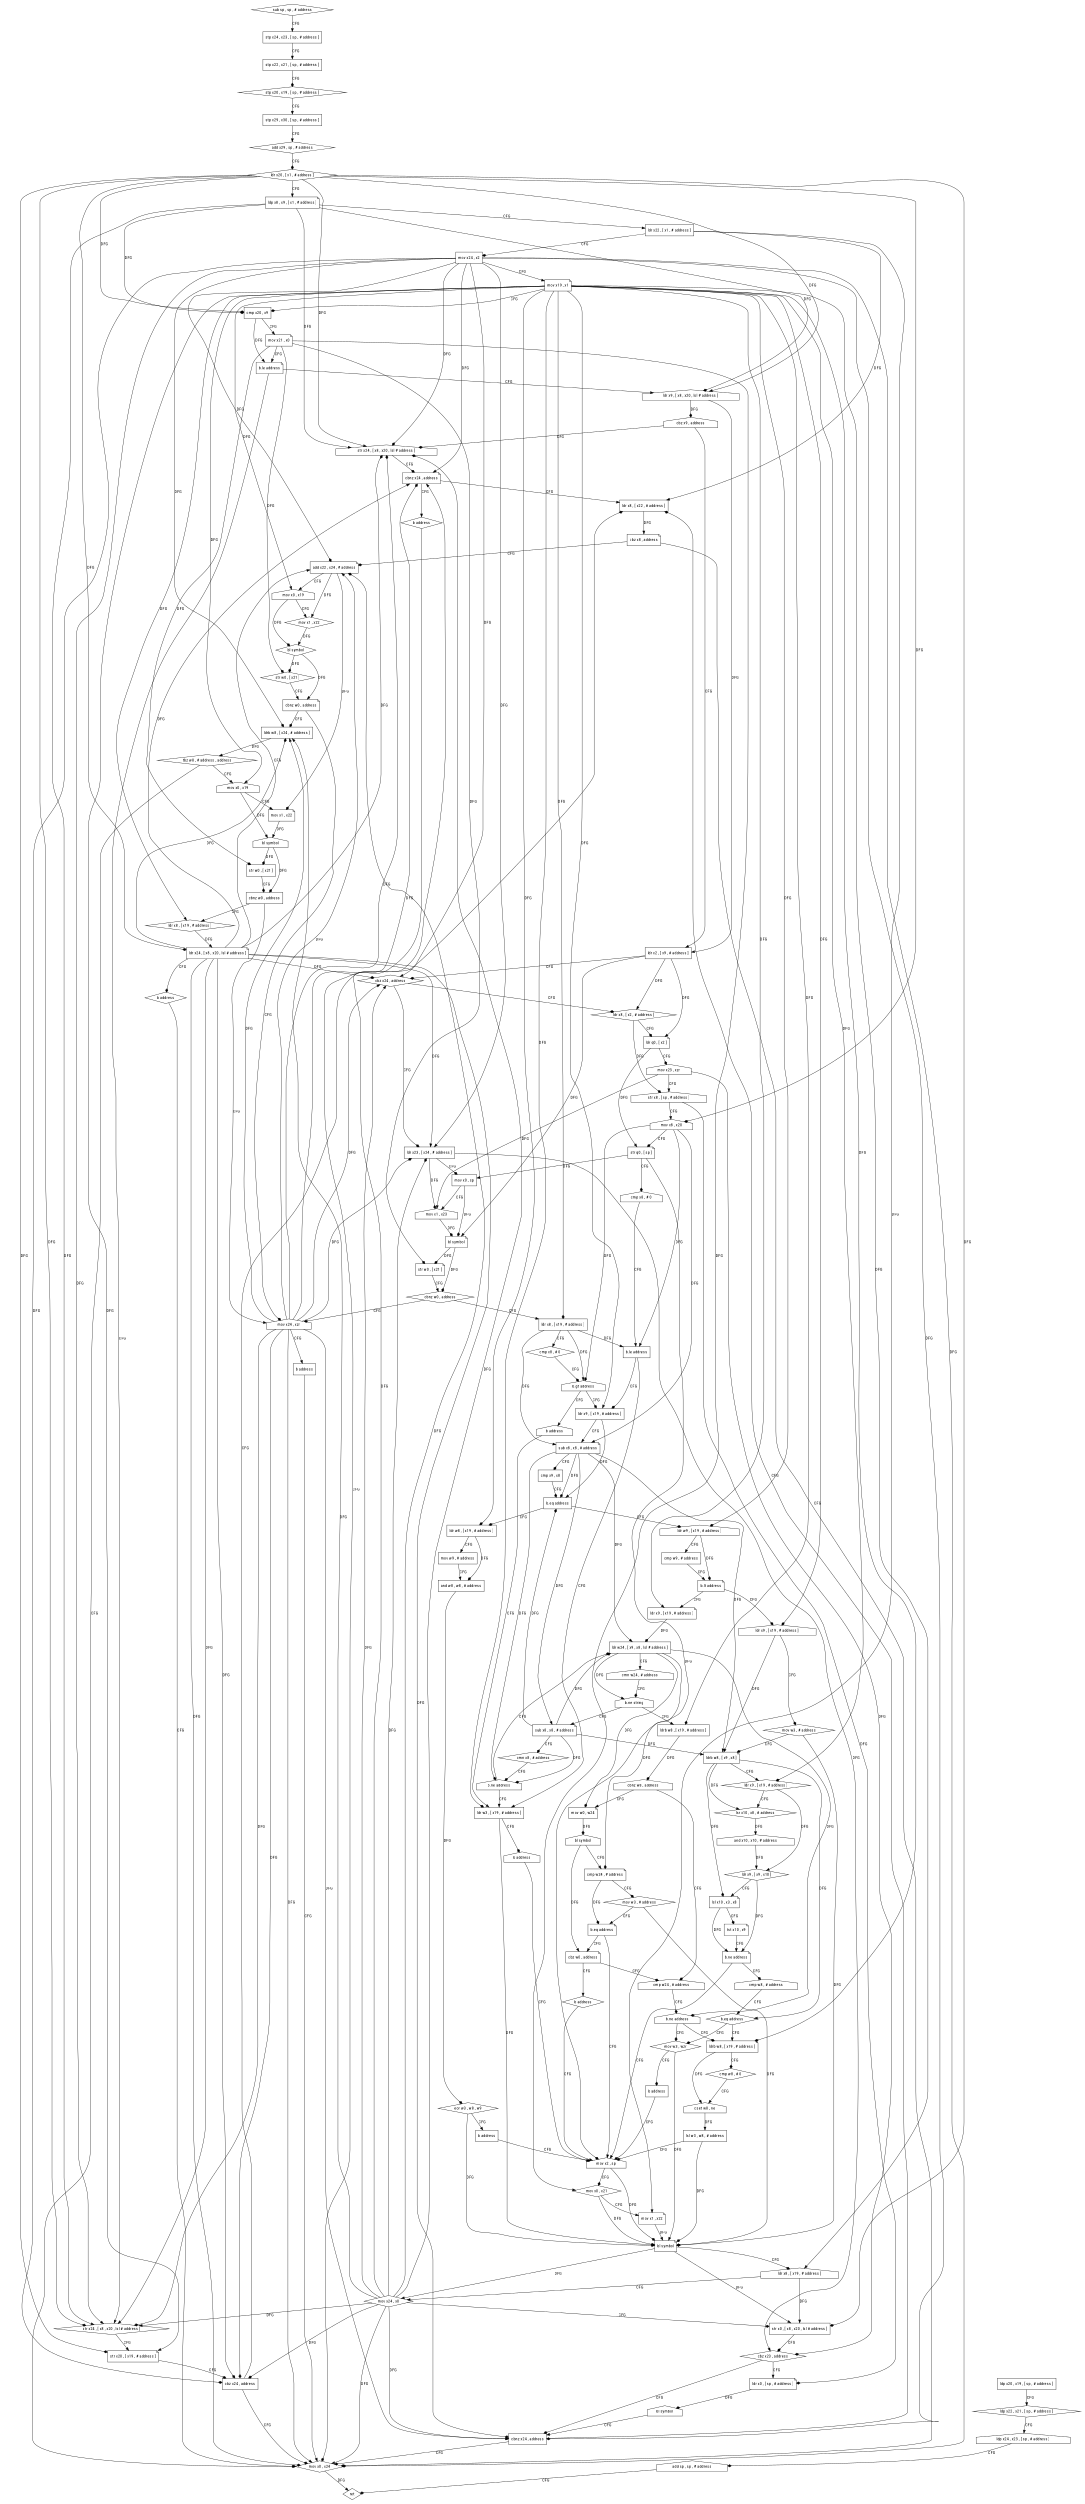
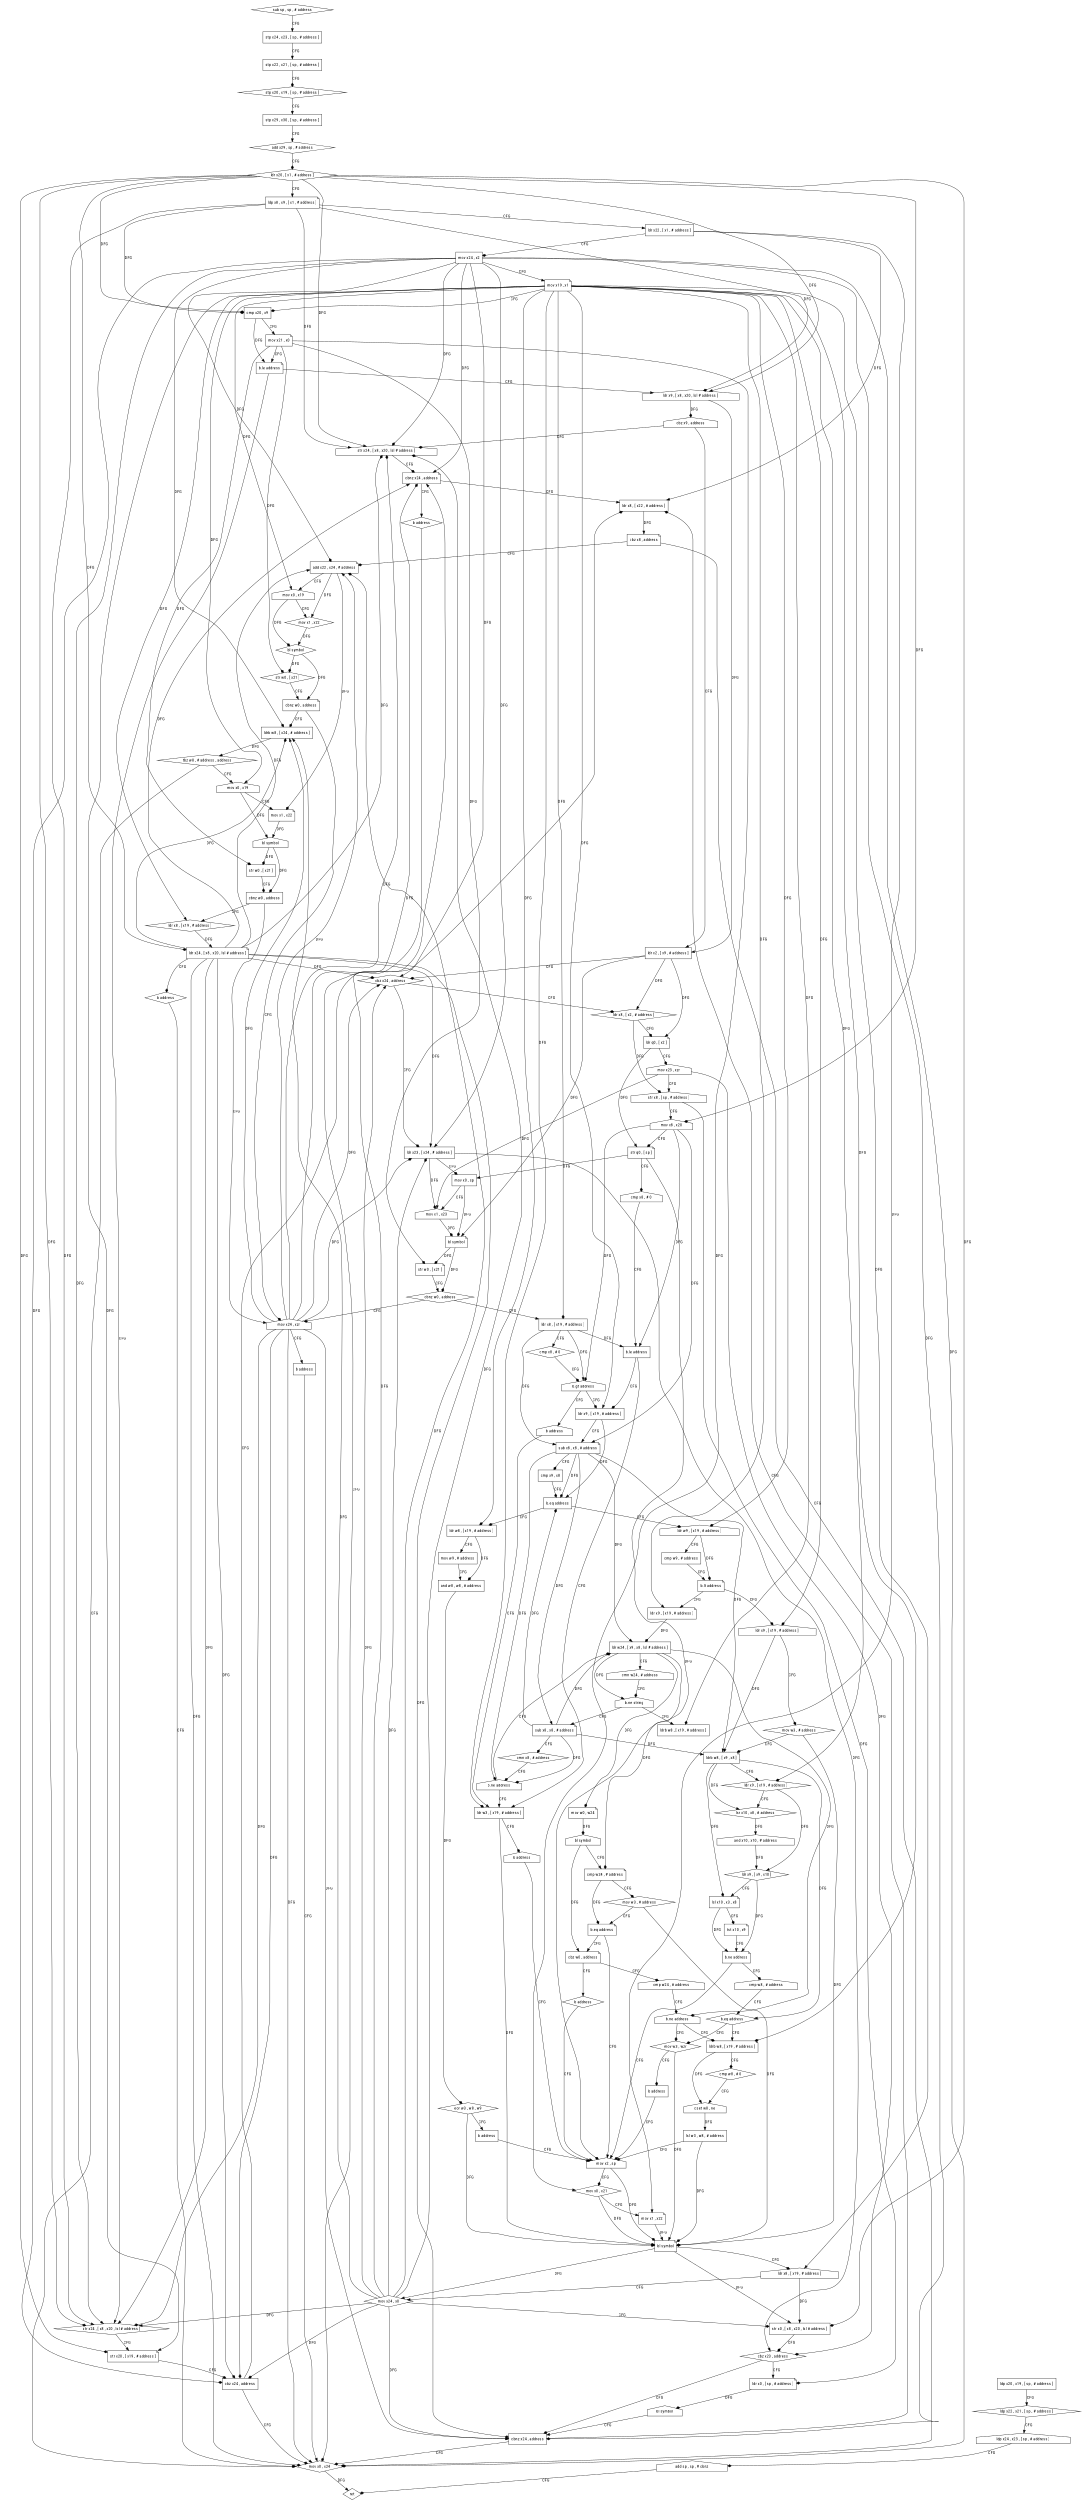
edge "ldr x24 , [ x8 , x20 , lsl # address ]" -> "add x22 , x24 , # address": label "CFG" -> "DFG"
node "cbnz w8 , address": removed
edge "mov x24 , x0" -> "mov x0 , x24": removed, label "DFG"
node "add sp , sp , # address": label "add sp , sp , # address" -> "add sp , sp , # cbnz"
